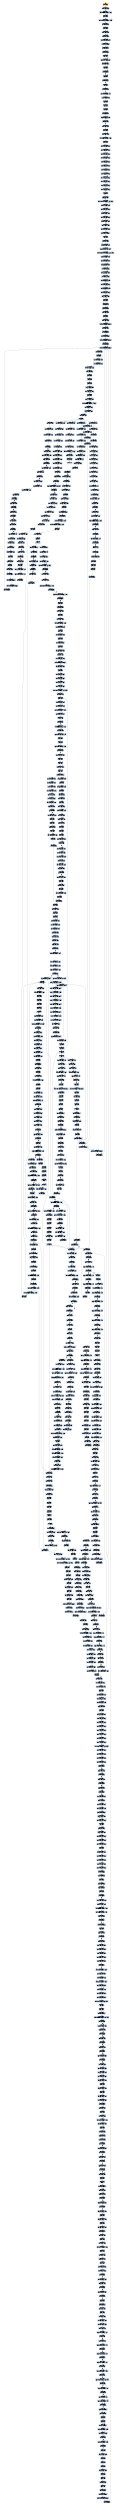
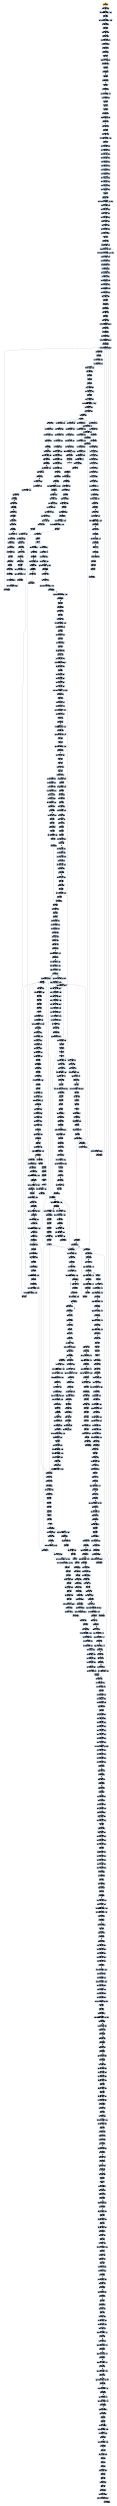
node "0x7c90211b jne 0x7c902131": added
edge "0x7c912c7c je 0x7c93c99f" -> "0x7c912c82 movl %ecx, %eax": now "0x7c912c6e testl $0xfffffffc<UINT32>, %ecx" -> "0x7c912c82 movl %ecx, %eax"
